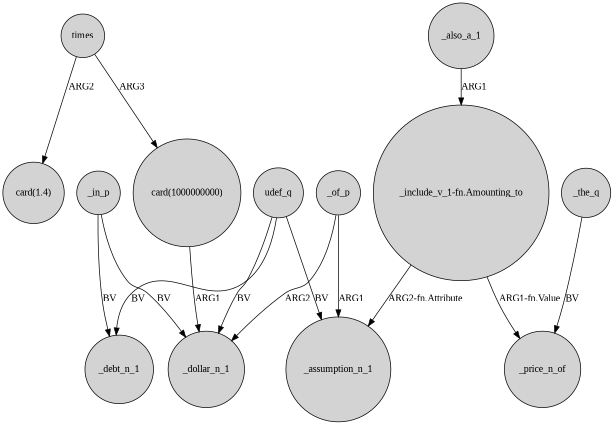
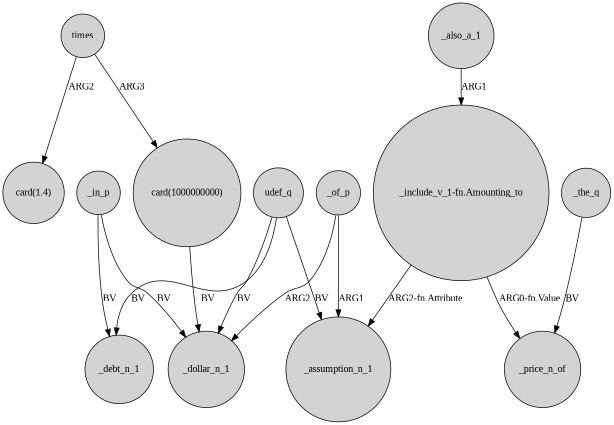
edge "card(1000000000)" -> "_dollar_n_1": label "ARG1" -> "BV"
edge "_include_v_1-fn.Amounting_to" -> "_price_n_of": label "ARG1-fn.Value" -> "ARG0-fn.Value"
